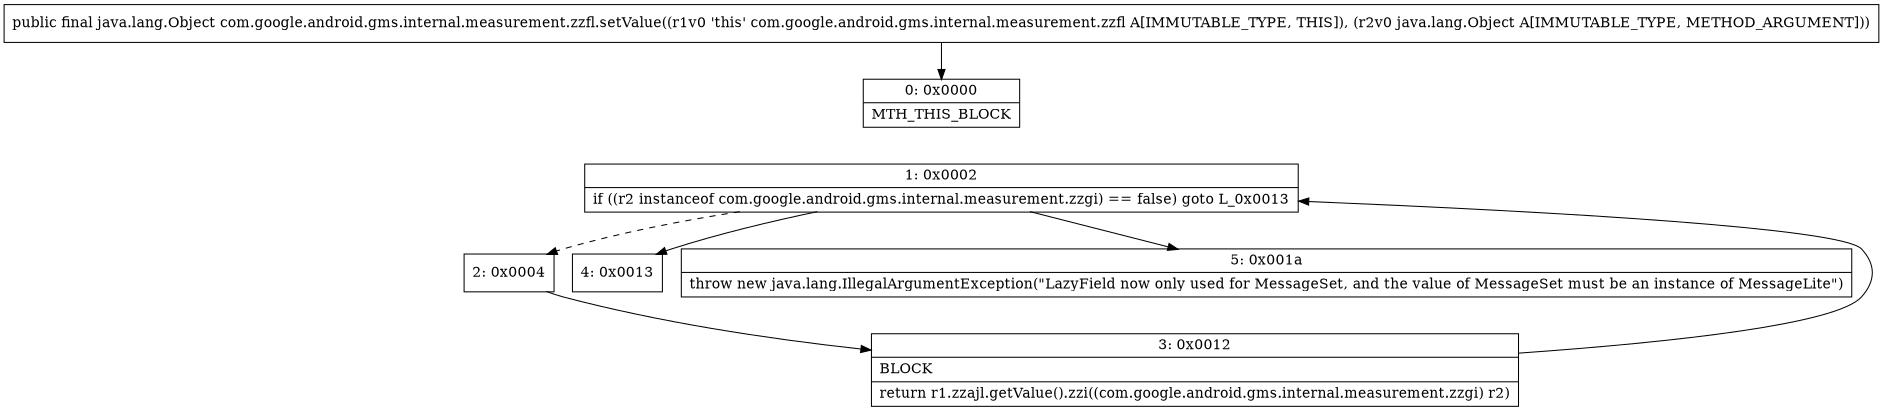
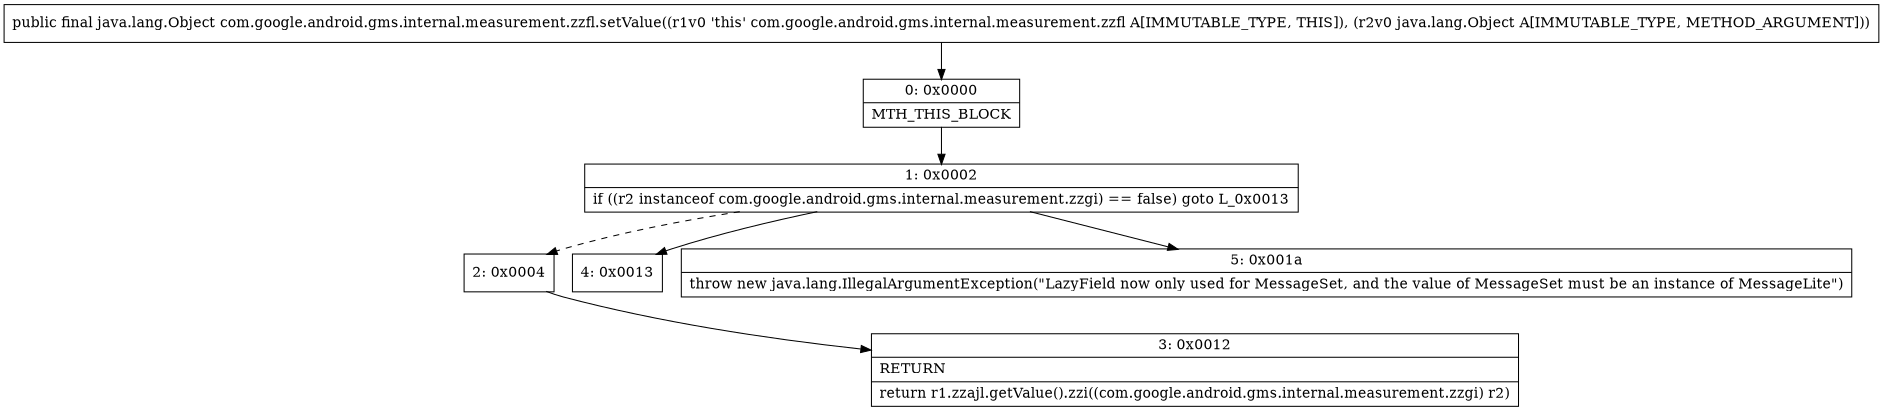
edge "3: 0x0012" -> "1: 0x0002": now "0: 0x0000" -> "1: 0x0002"
node "3: 0x0012": text "BLOCK" -> "RETURN"
